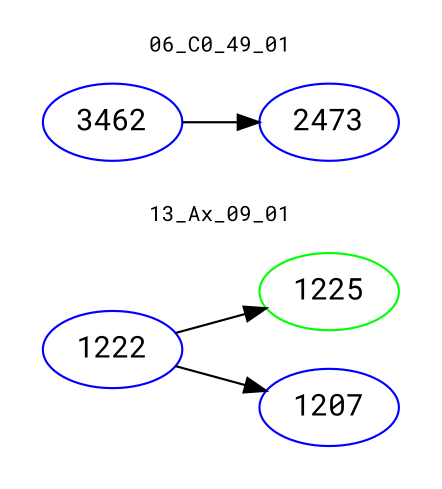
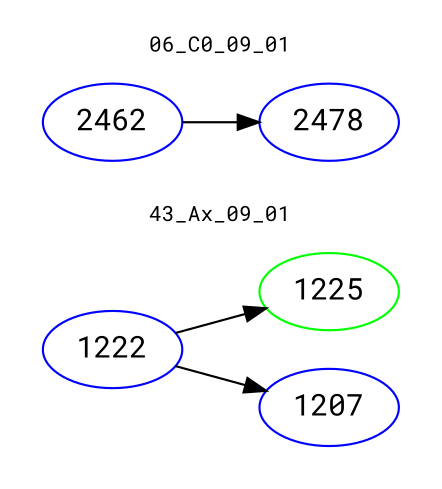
cluster "06_C0_49_01": label "06_C0_49_01" -> "06_C0_09_01"
node "3462": label "3462" -> "2462"
node "2473": label "2473" -> "2478"
cluster "13_Ax_09_01": label "13_Ax_09_01" -> "43_Ax_09_01"
